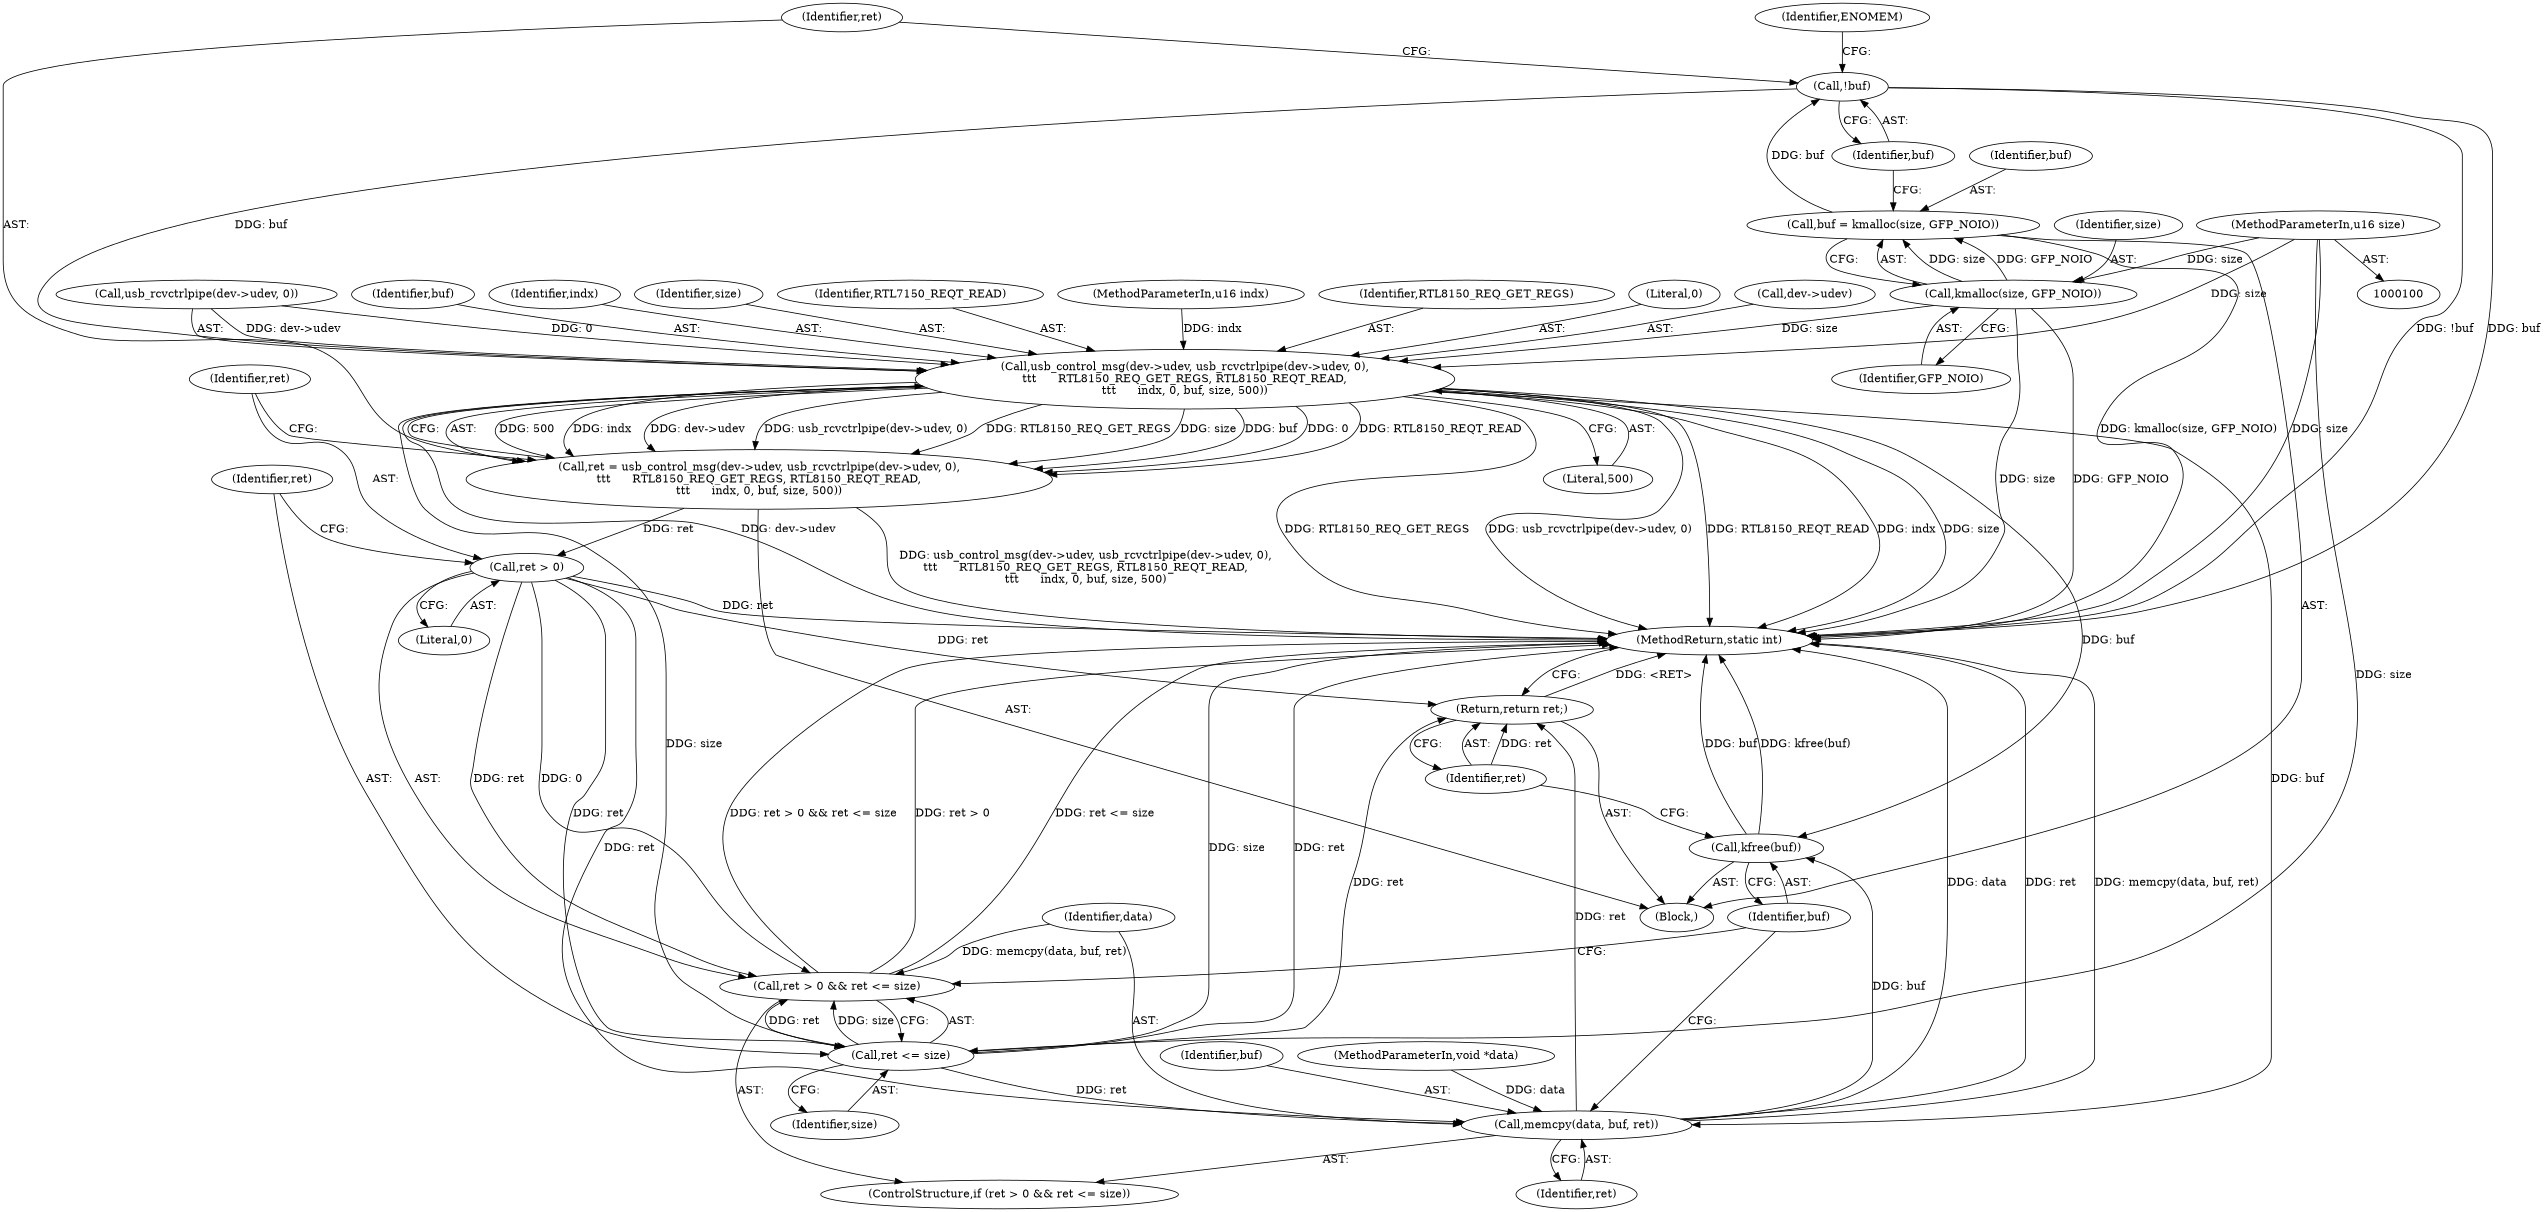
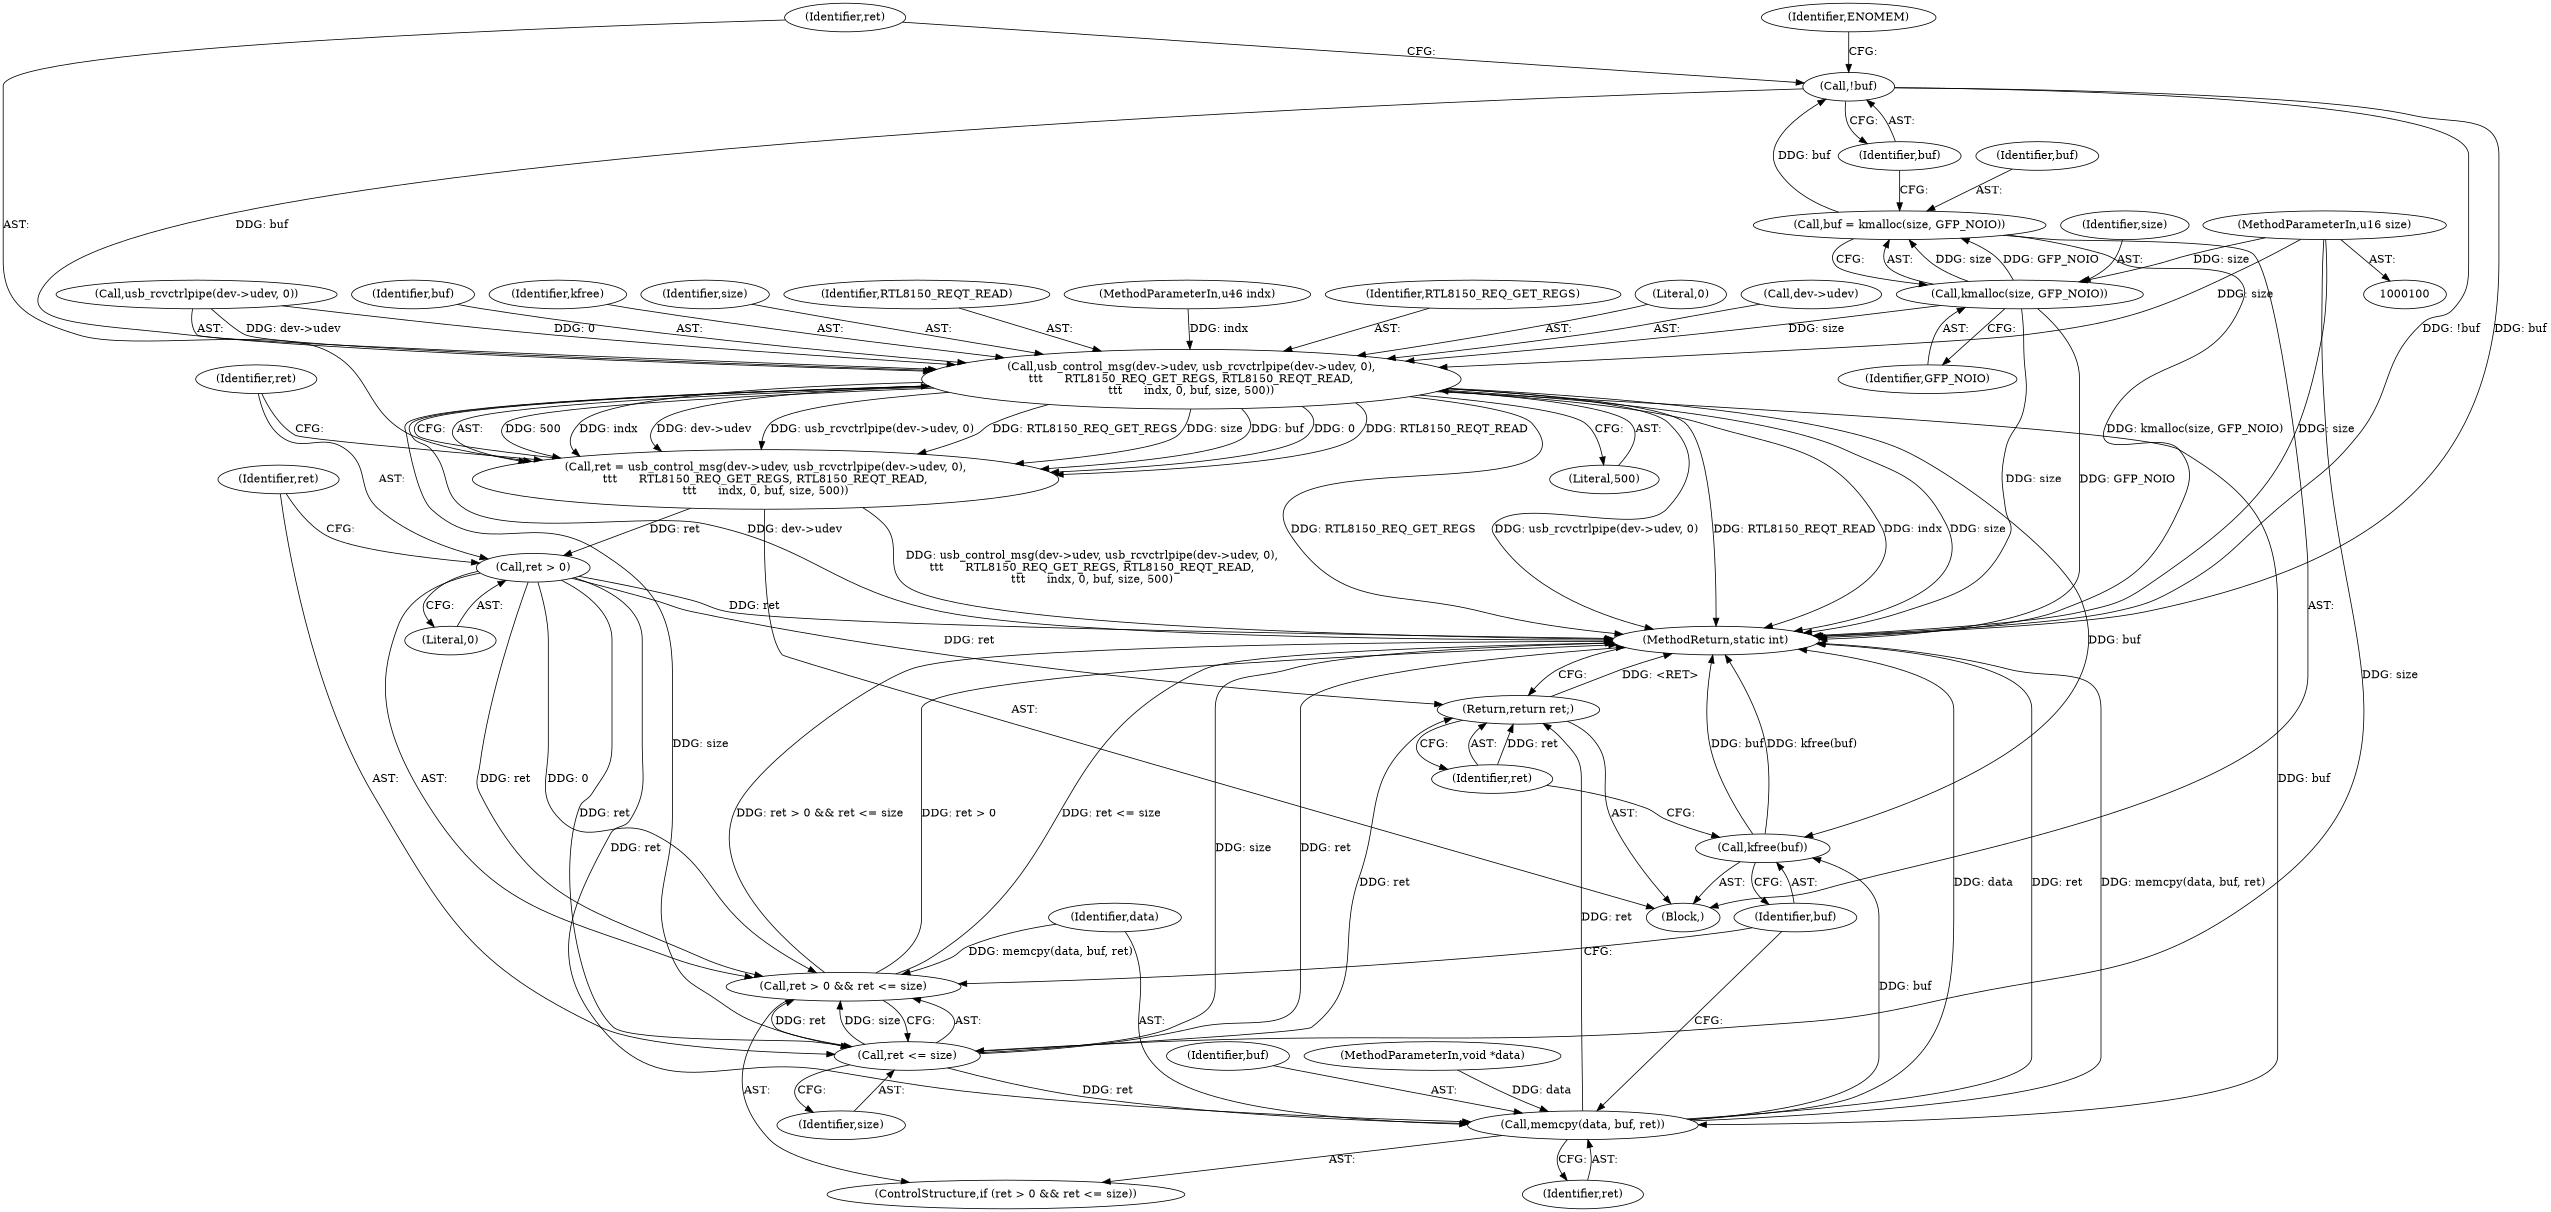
node "(Identifier,indx)": label "(Identifier,indx)" -> "(Identifier,kfree)"
node "(Identifier,RTL7150_REQT_READ)": label "(Identifier,RTL7150_REQT_READ)" -> "(Identifier,RTL8150_REQT_READ)"
node "(MethodParameterIn,u16 indx)": label "(MethodParameterIn,u16 indx)" -> "(MethodParameterIn,u46 indx)"
